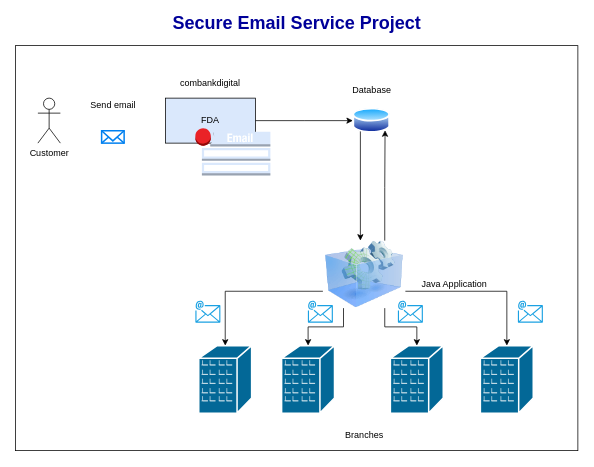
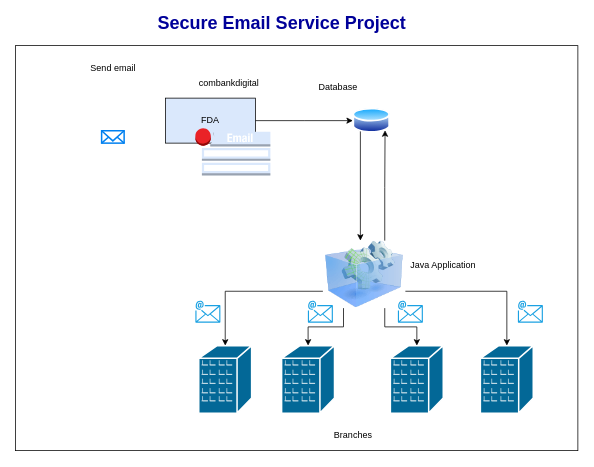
node "Secure Email Service Project": moved (297, 23) -> (282, 23)
node "combankdigital": moved (210, 83) -> (229, 83)
node "Database": moved (372, 90) -> (338, 87)
node "Send email": moved (113, 105) -> (113, 68)
node "Customer": removed
node "Java Application": moved (454, 284) -> (443, 265)
node "Branches": moved (364, 435) -> (353, 435)
